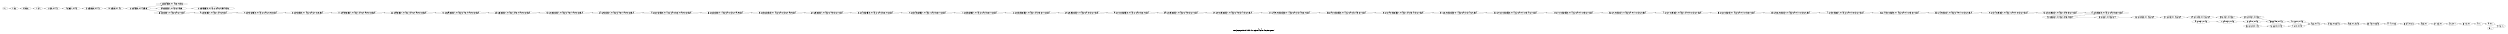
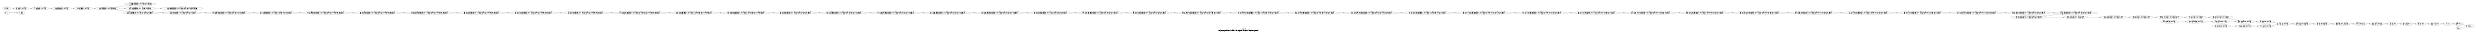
node "2 | 37 38 :": removed
